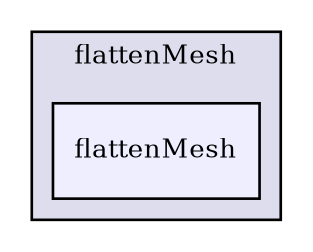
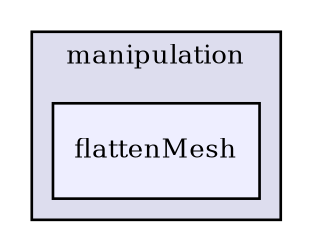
cluster "flattenMesh": label "flattenMesh" -> "manipulation"
